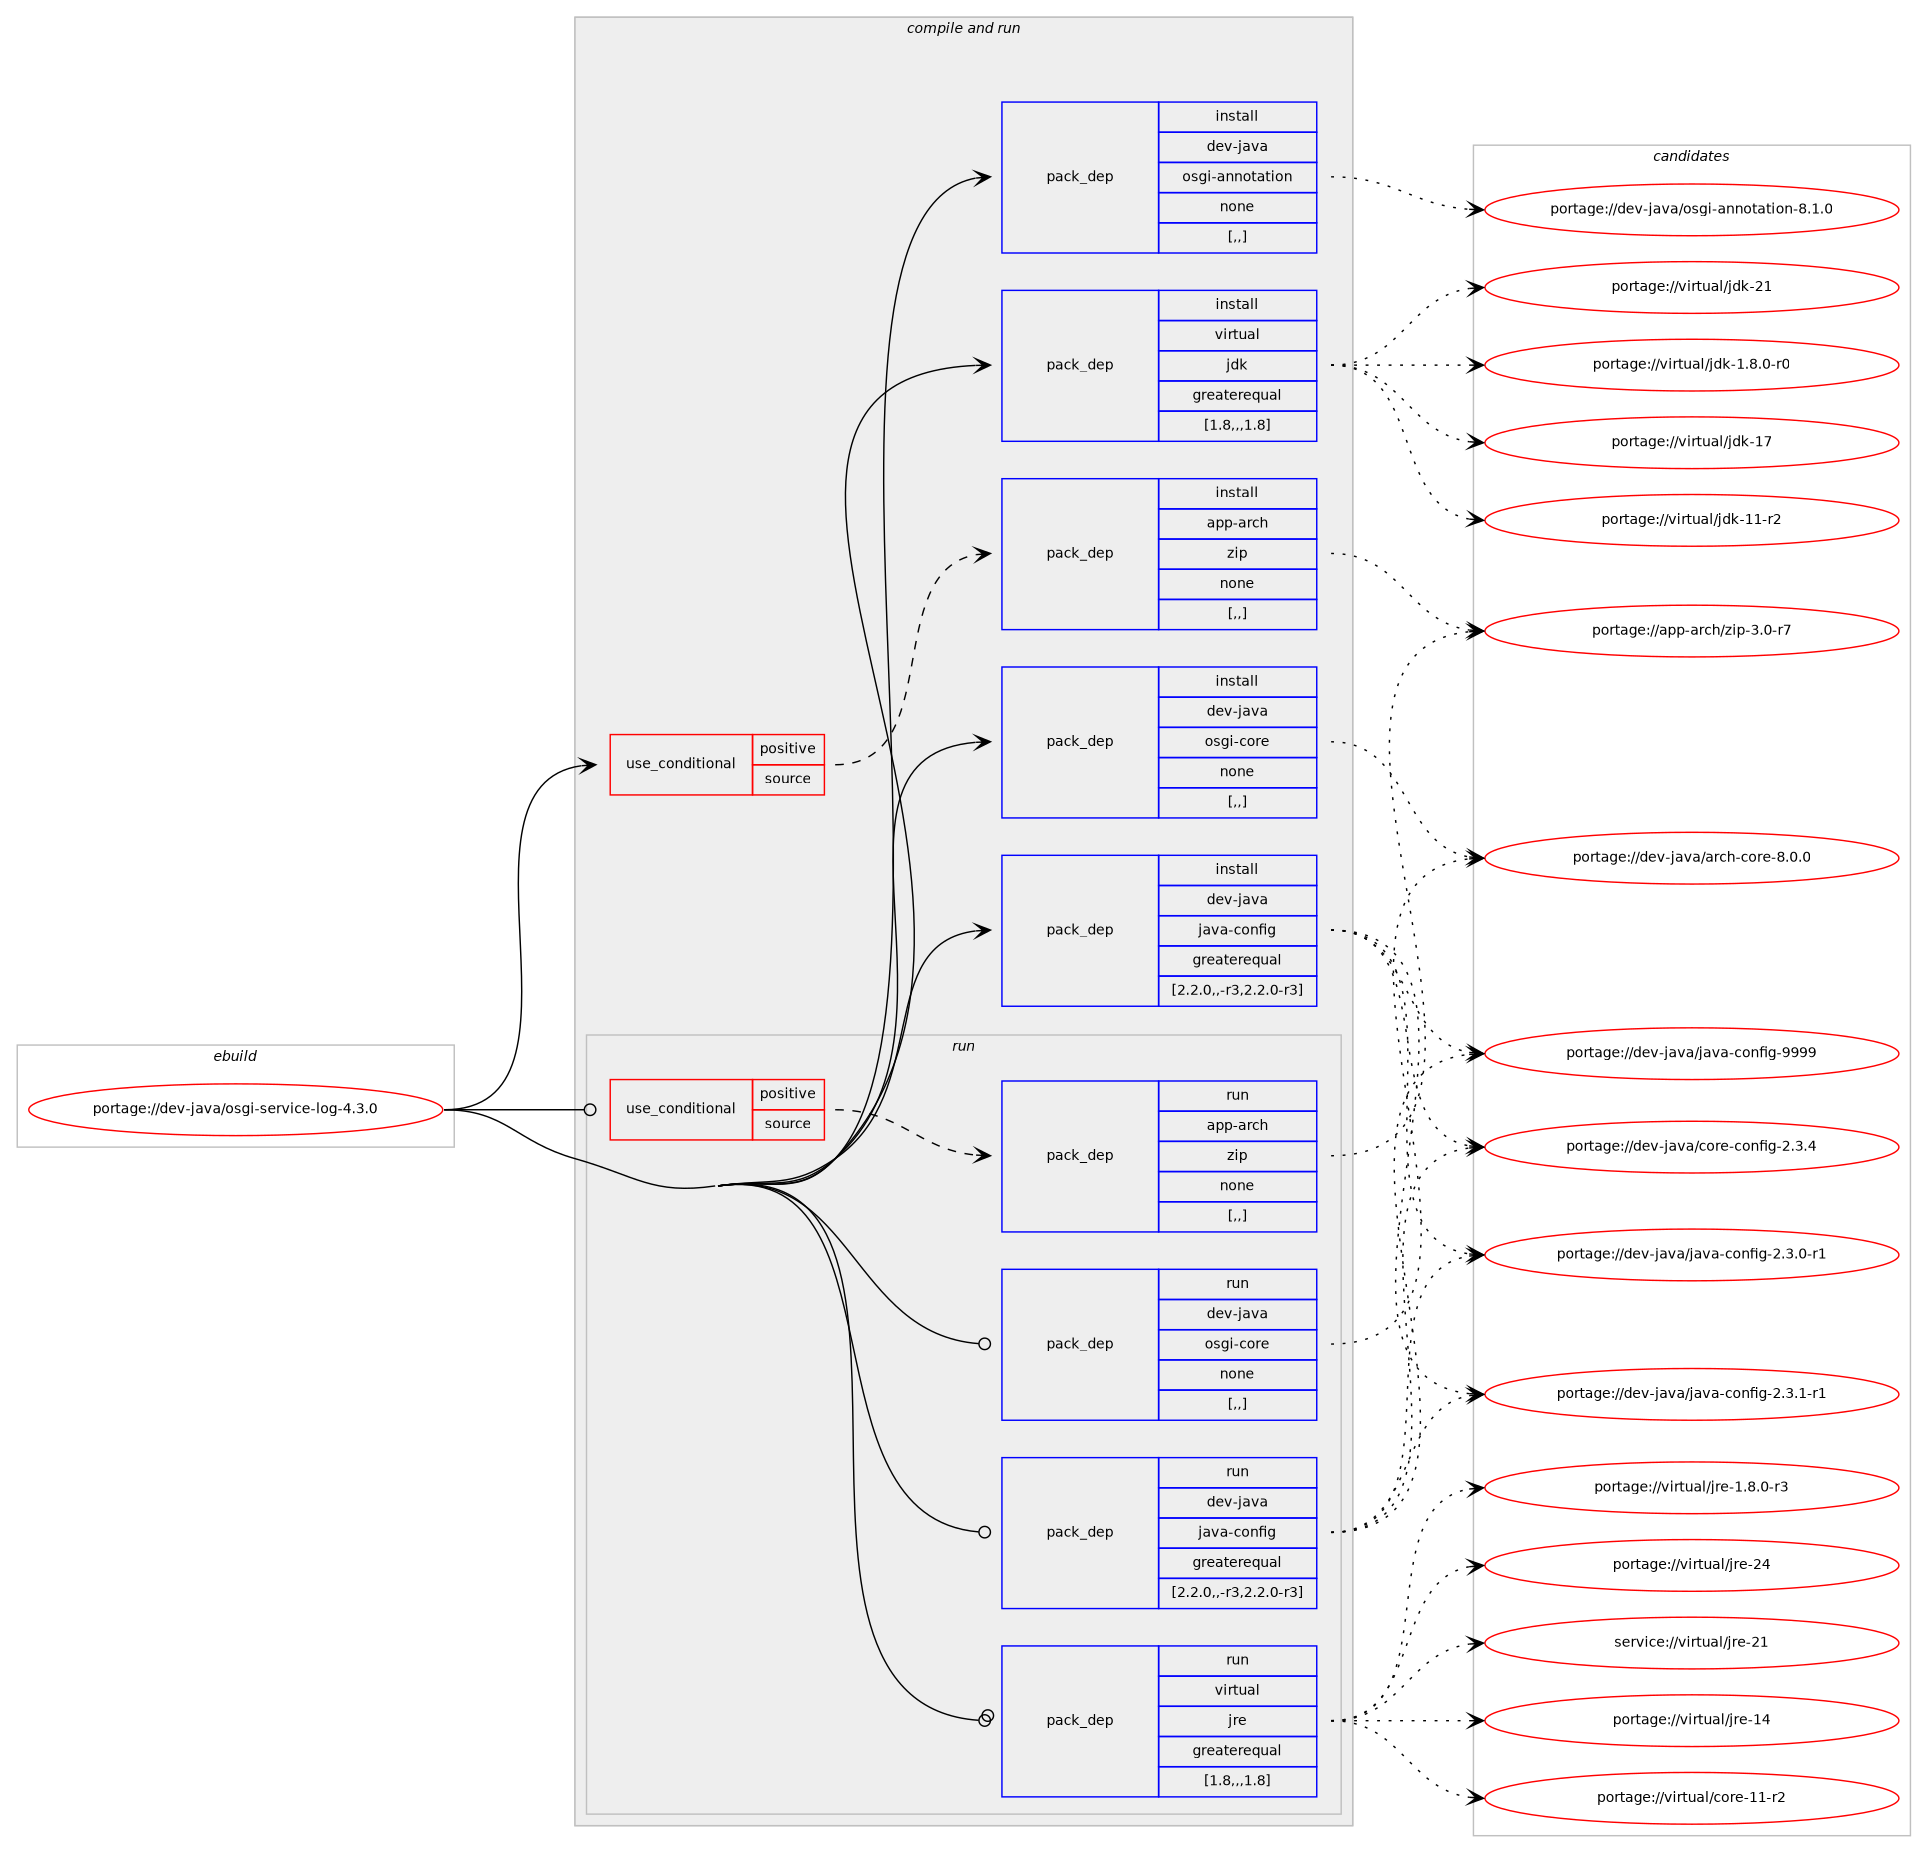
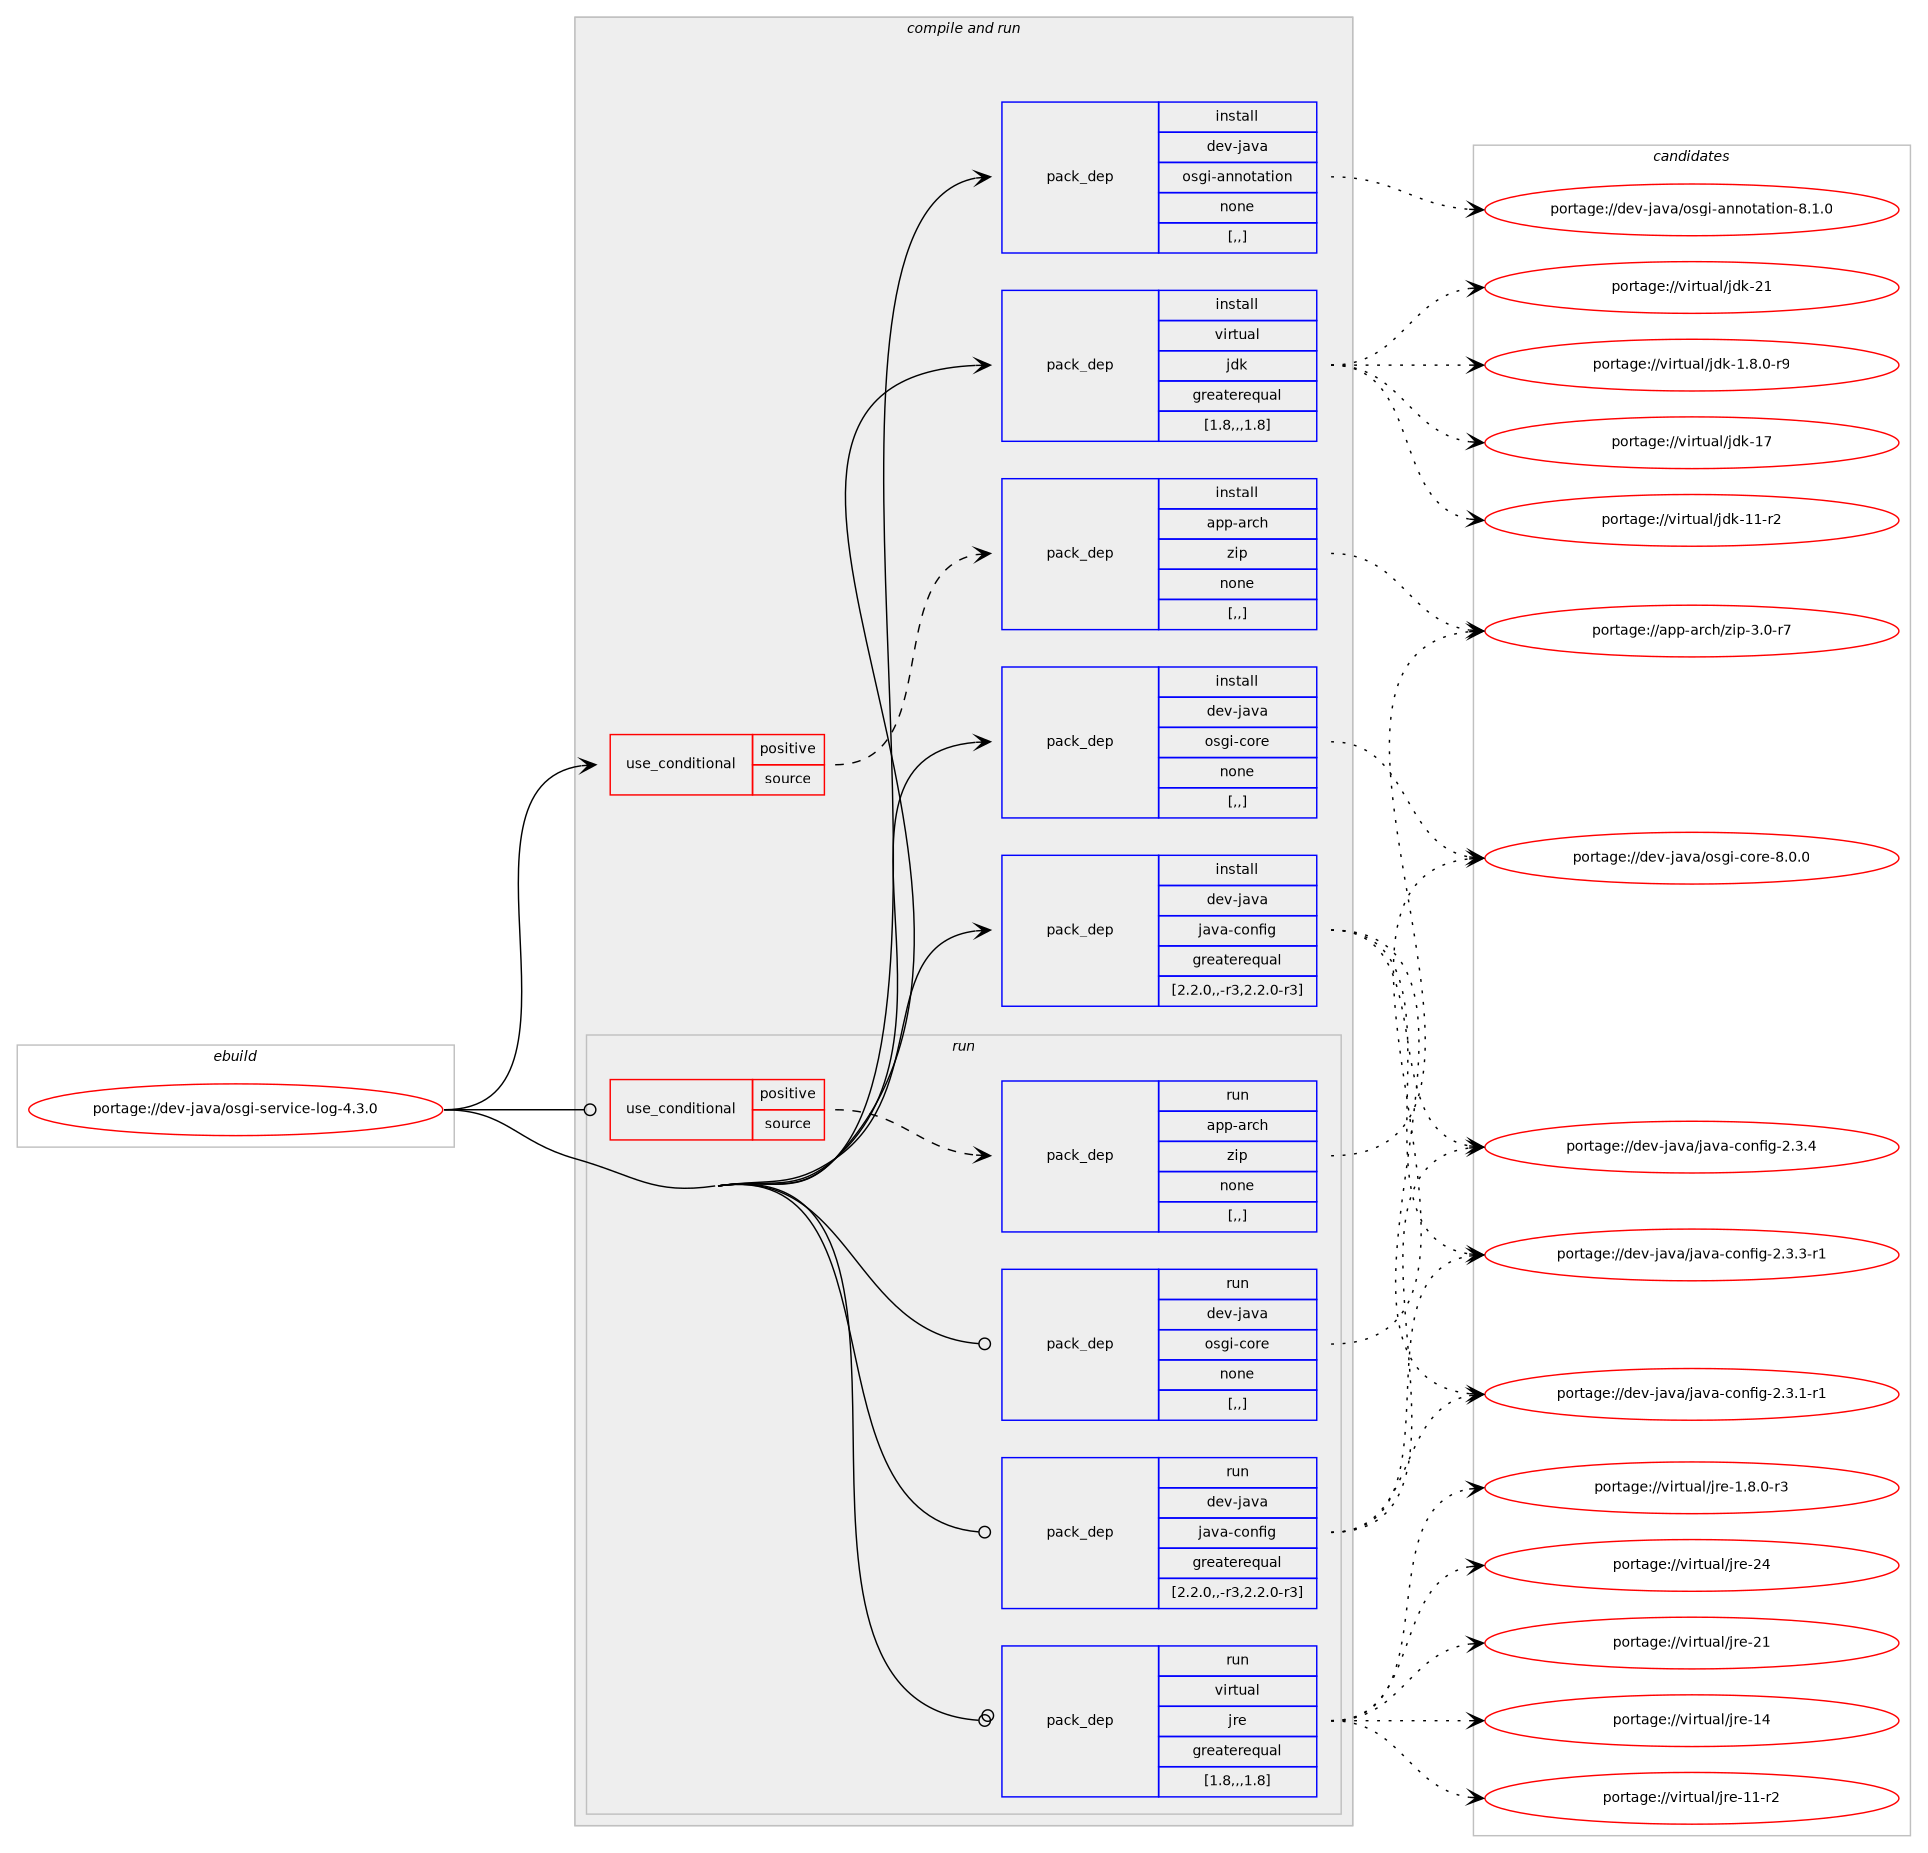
node "portage://virtual/jdk-1.8.0-r0": label "portage://virtual/jdk-1.8.0-r0" -> "portage://virtual/jdk-1.8.0-r9"
node "portage://dev-java/arch-core-8.0.0": label "portage://dev-java/arch-core-8.0.0" -> "portage://dev-java/osgi-core-8.0.0"
node "portage://dev-java/java-config-9999": removed
node "portage://dev-java/core-config-2.3.4": label "portage://dev-java/core-config-2.3.4" -> "portage://dev-java/java-config-2.3.4"
node "portage://dev-java/java-config-2.3.0-r1": label "portage://dev-java/java-config-2.3.0-r1" -> "portage://dev-java/java-config-2.3.3-r1"
node "service://virtual/jre-21": label "service://virtual/jre-21" -> "portage://virtual/jre-21"
node "portage://virtual/core-11-r2": label "portage://virtual/core-11-r2" -> "portage://virtual/jre-11-r2"
